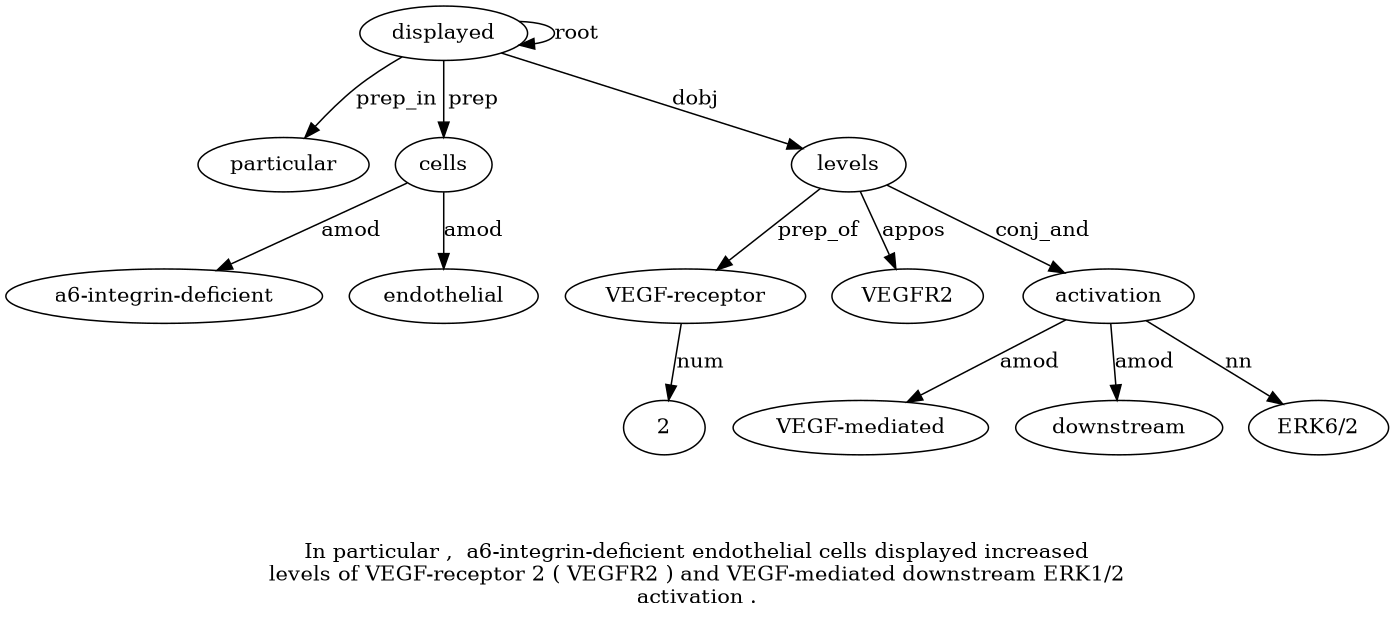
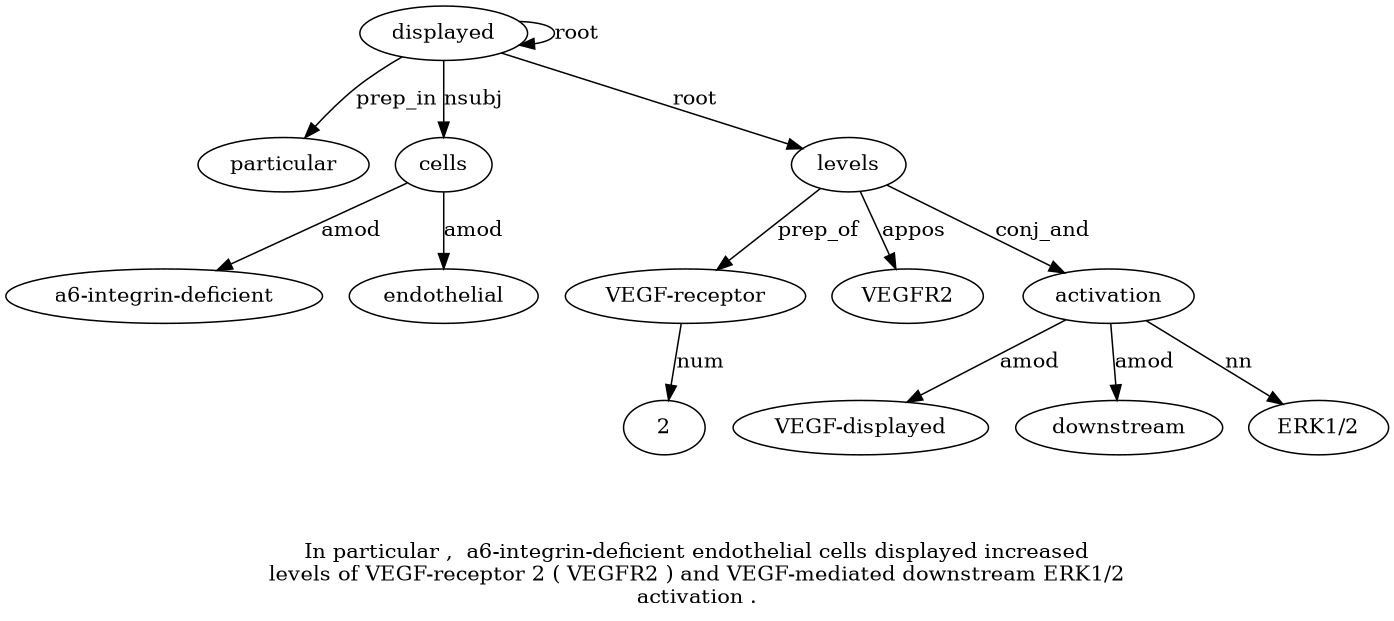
edge "displayed" -> "cells": label "prep" -> "nsubj"
edge "displayed" -> "levels": label "dobj" -> "root"
node "VEGF-mediated": label "VEGF-mediated" -> "VEGF-displayed"
node "ERK6/2": label "ERK6/2" -> "ERK1/2"
